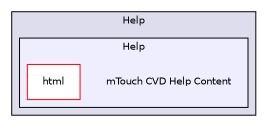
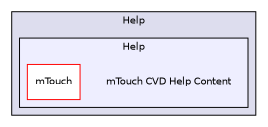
node "html": label "html" -> "mTouch"
